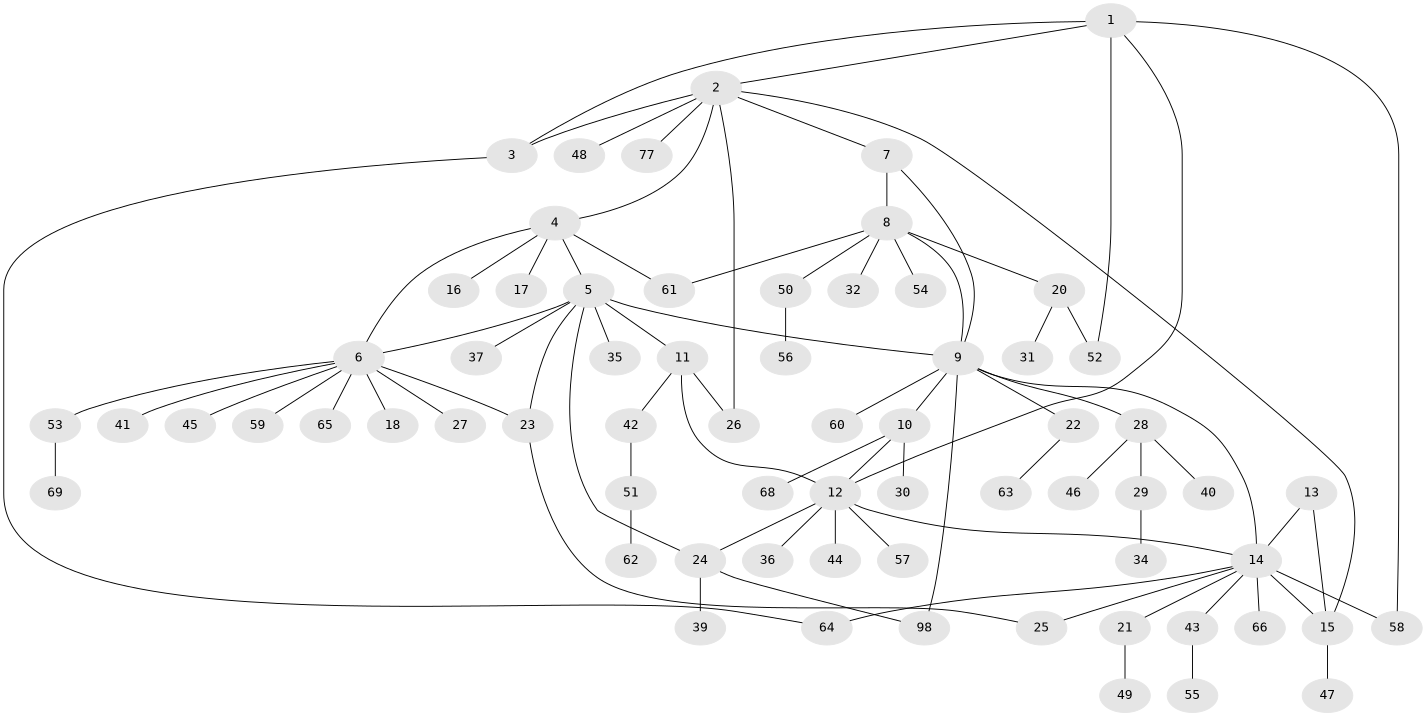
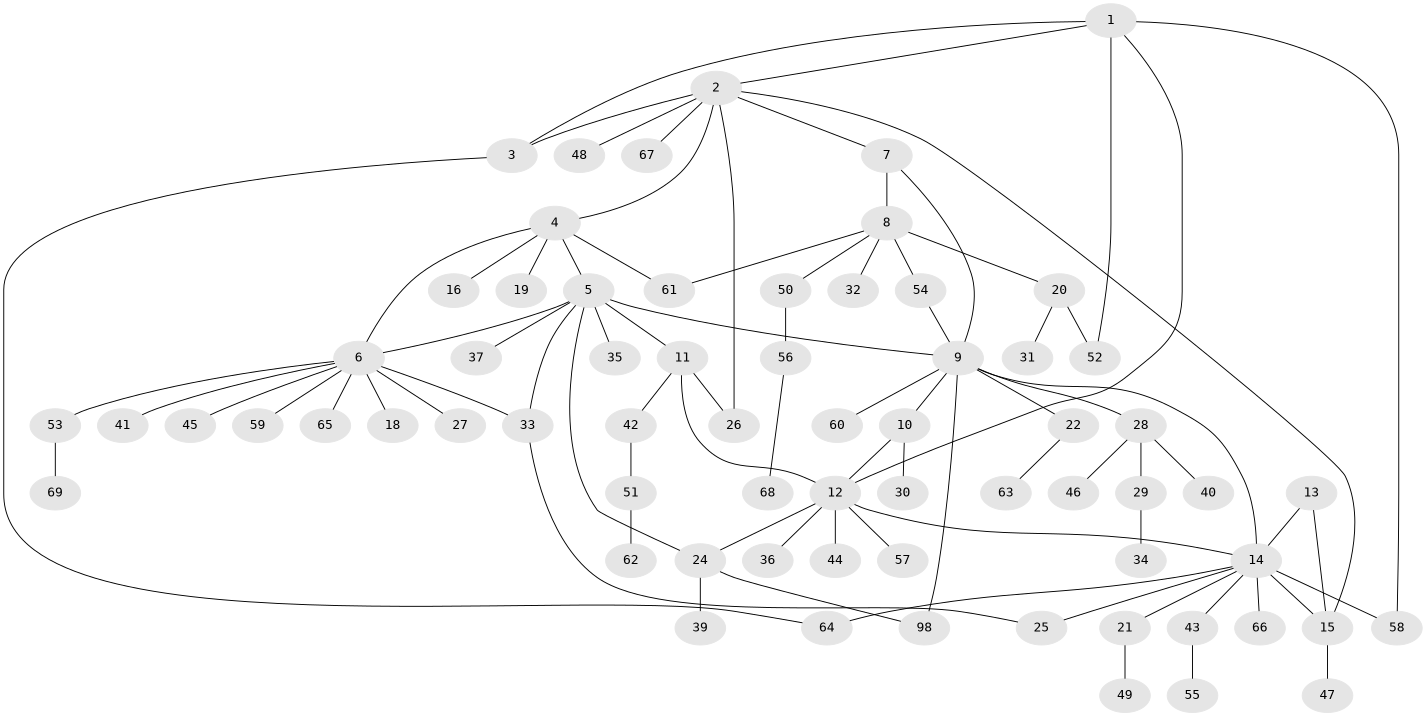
node "77": label "77" -> "67"
edge "8" -- "9": now "54" -- "9"
node "17": label "17" -> "19"
node "23": label "23" -> "33"
edge "10" -- "68": now "56" -- "68"
